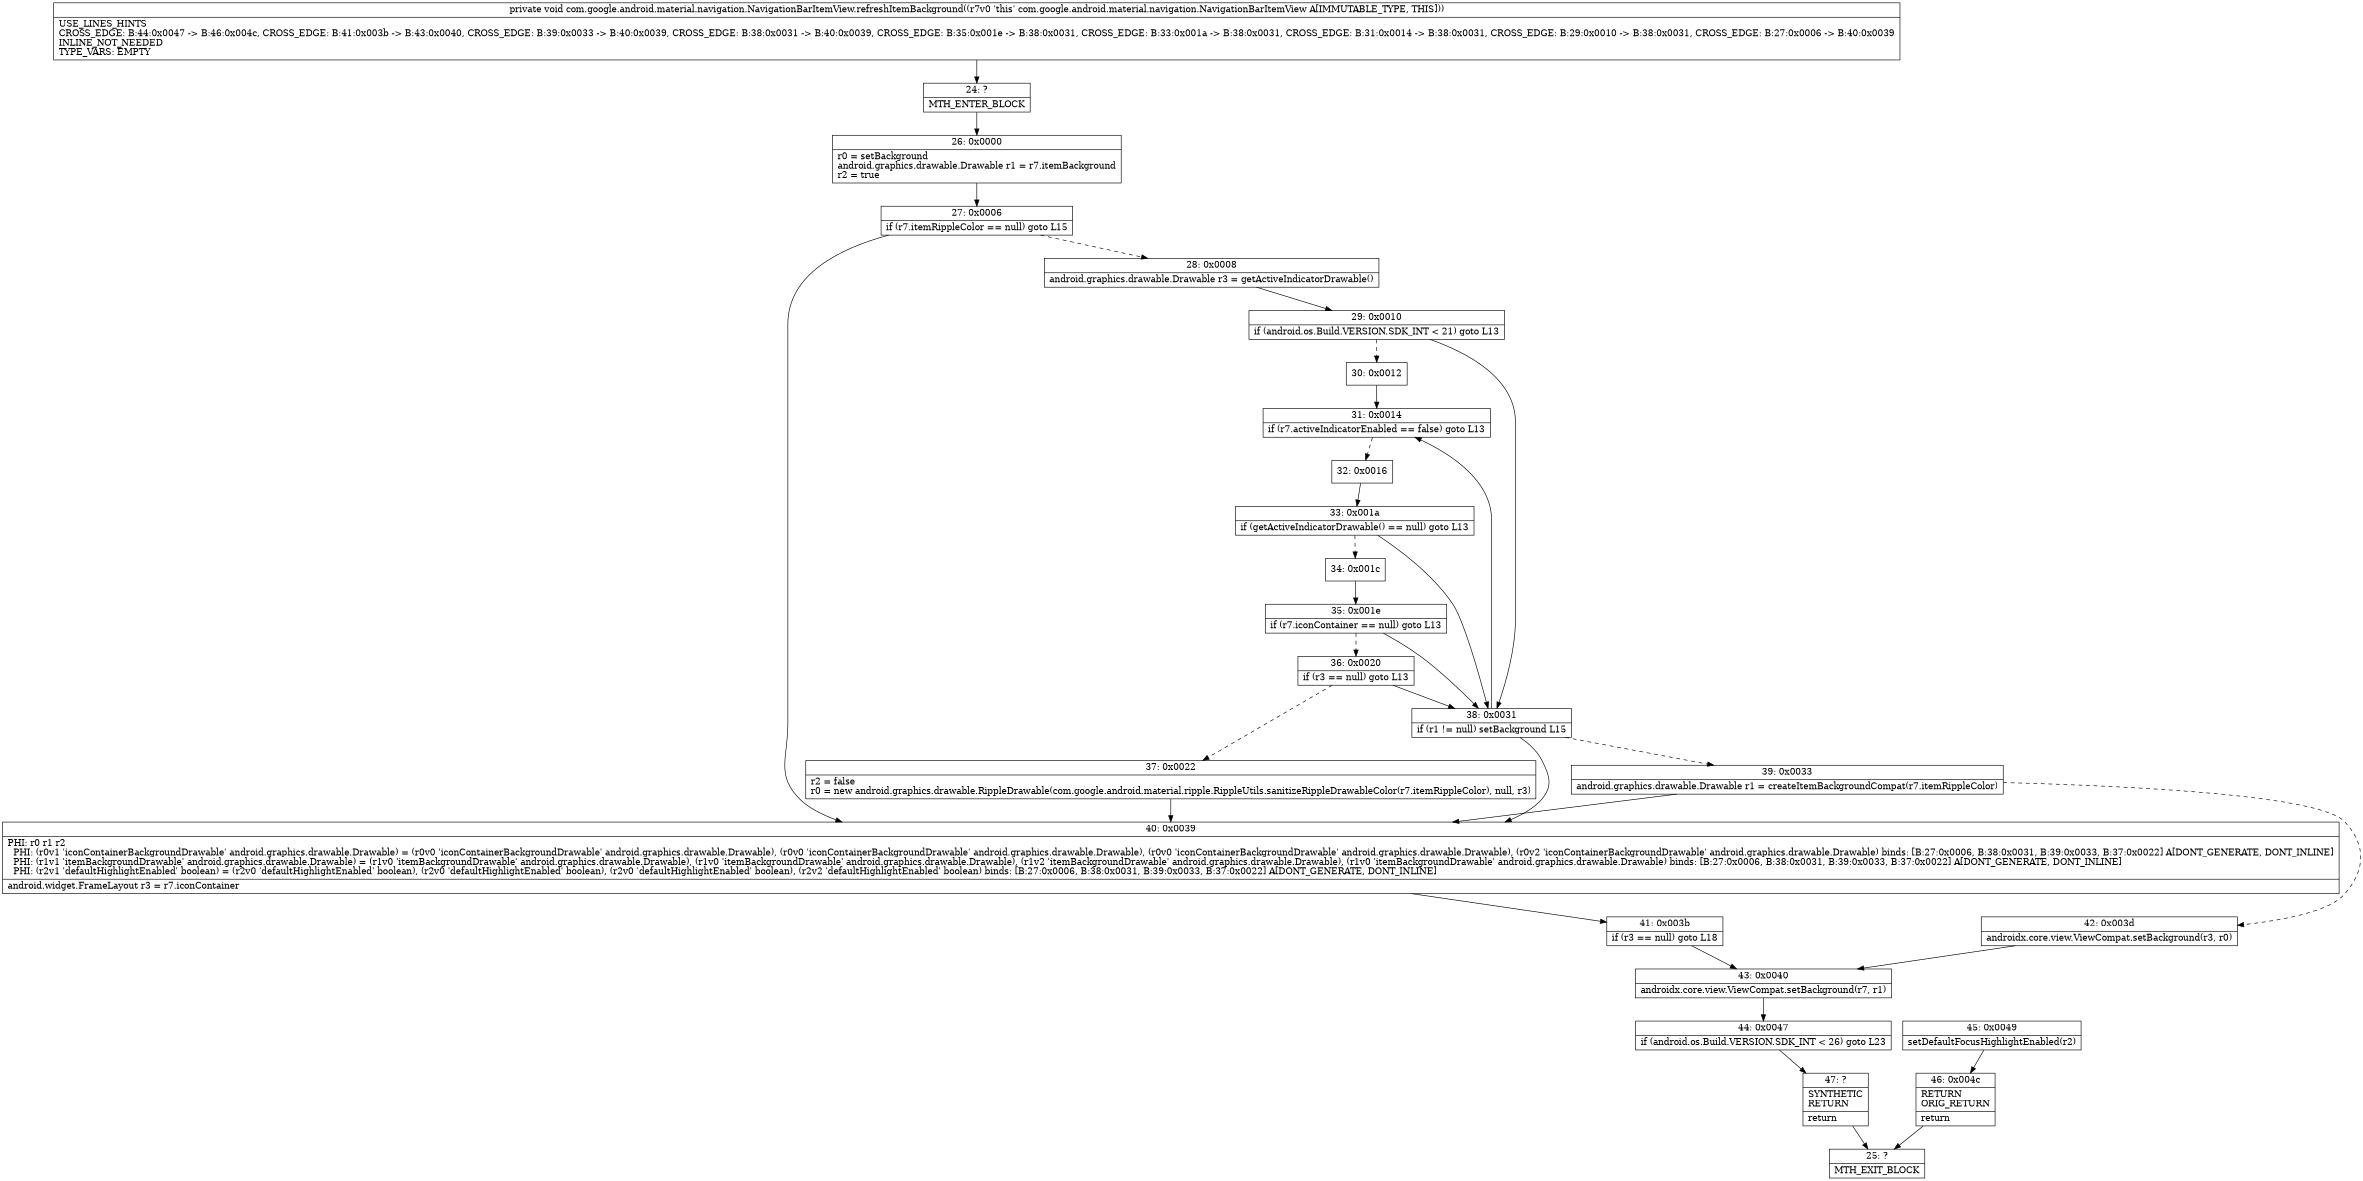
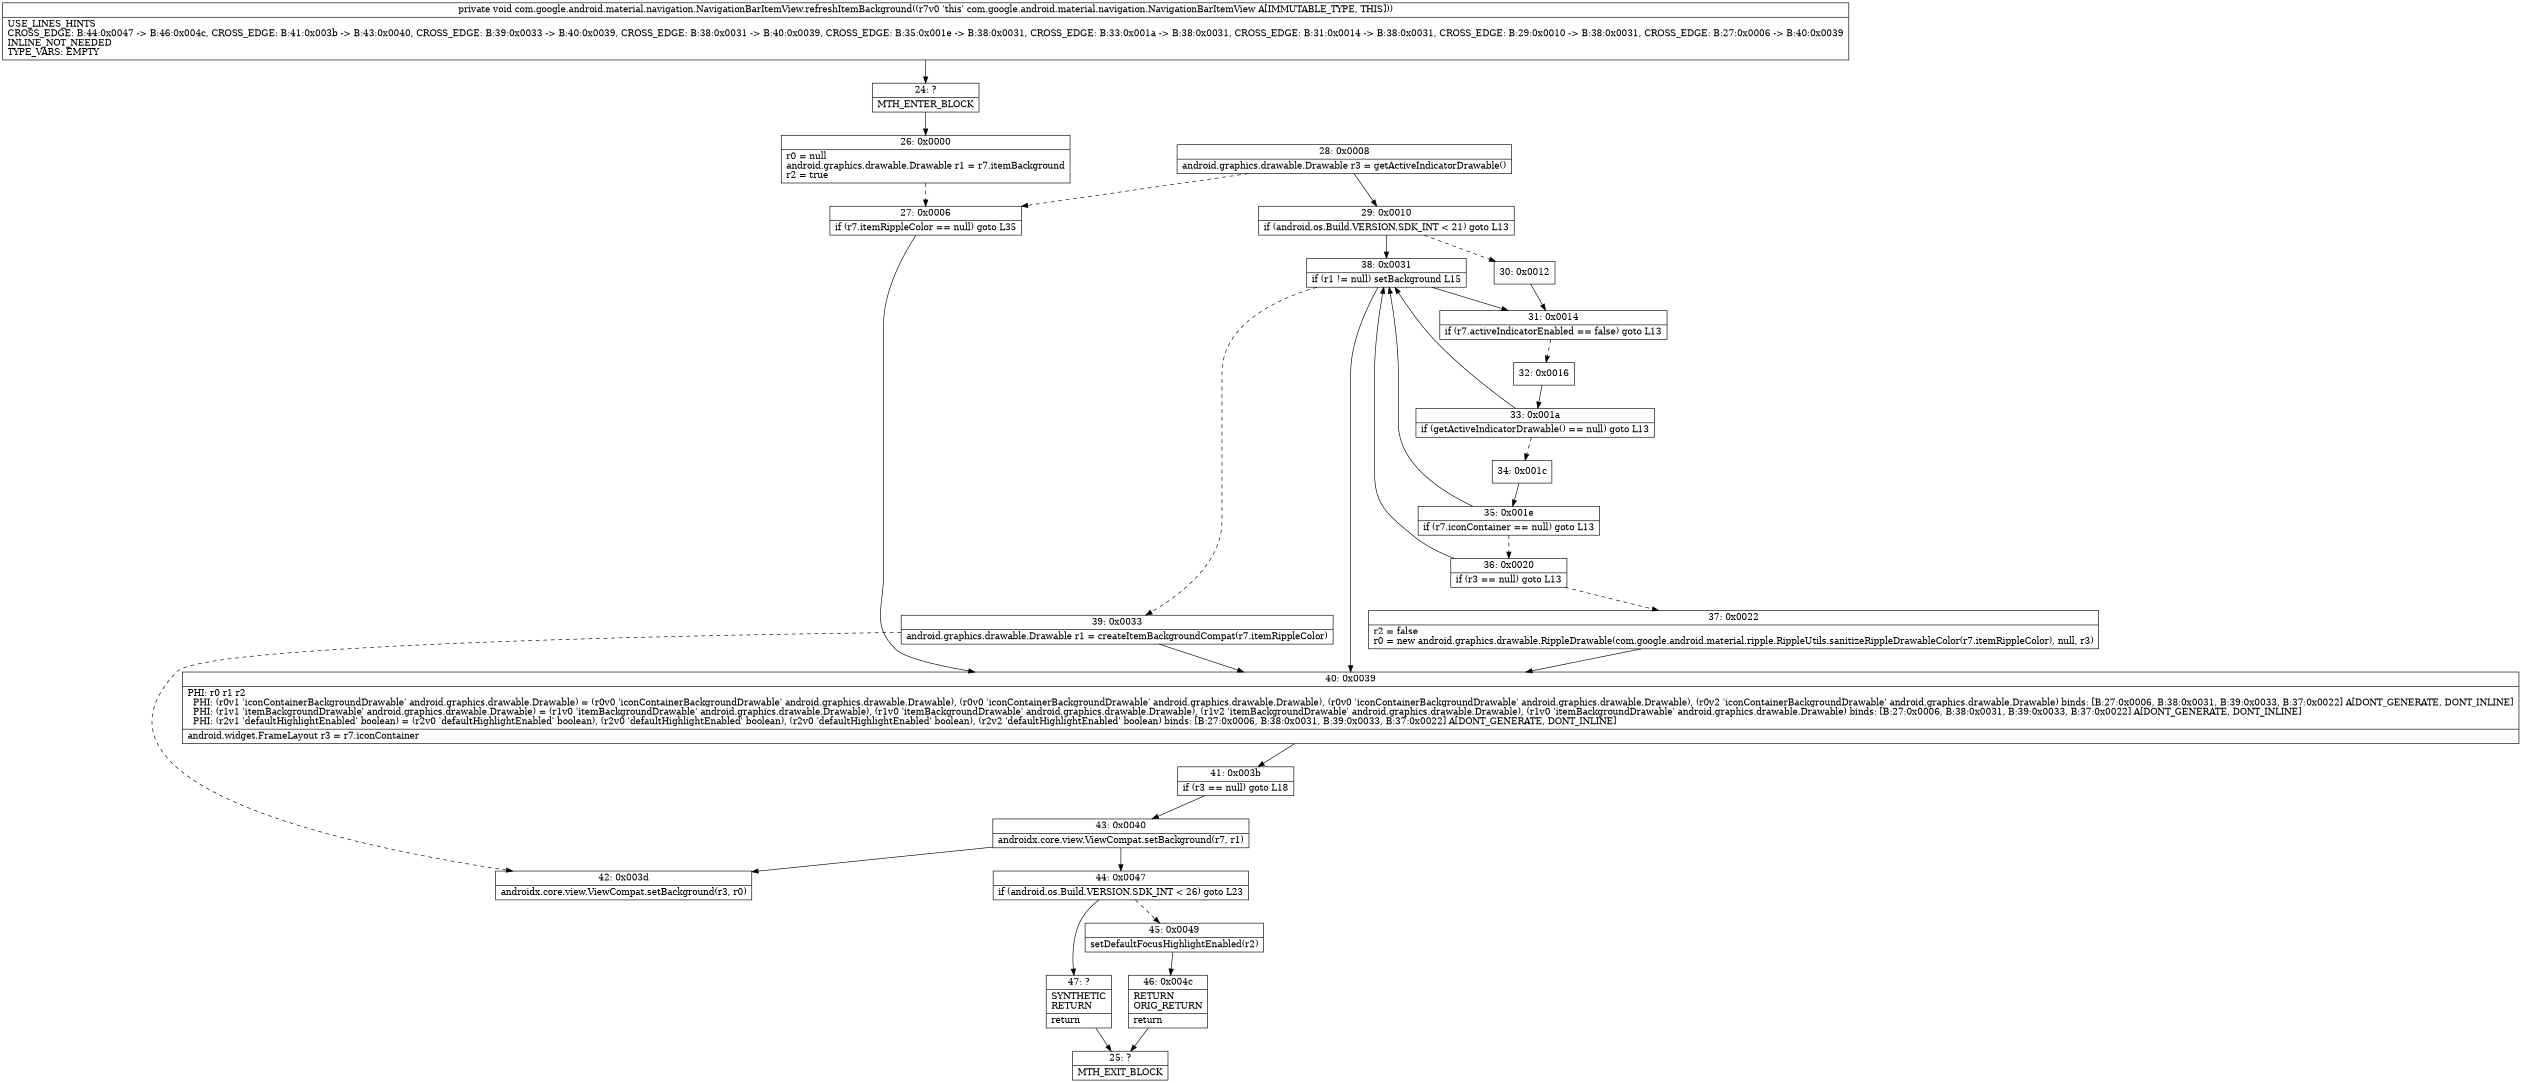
node "26: 0x0000": text "r0 = setBackground" -> "r0 = null"
edge "26: 0x0000" -> "27: 0x0006": style solid -> dashed
node "27: 0x0006": text "if (r7.itemRippleColor == null) goto L15" -> "if (r7.itemRippleColor == null) goto L35"
edge "27: 0x0006" -> "28: 0x0008": reversed
edge "44: 0x0047" -> "45: 0x0049": added
edge "42: 0x003d" -> "43: 0x0040": reversed
